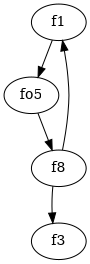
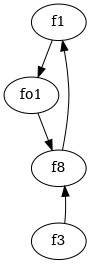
node "fo5": label "fo5" -> "fo1"
edge "f8" -> "f3": reversed
